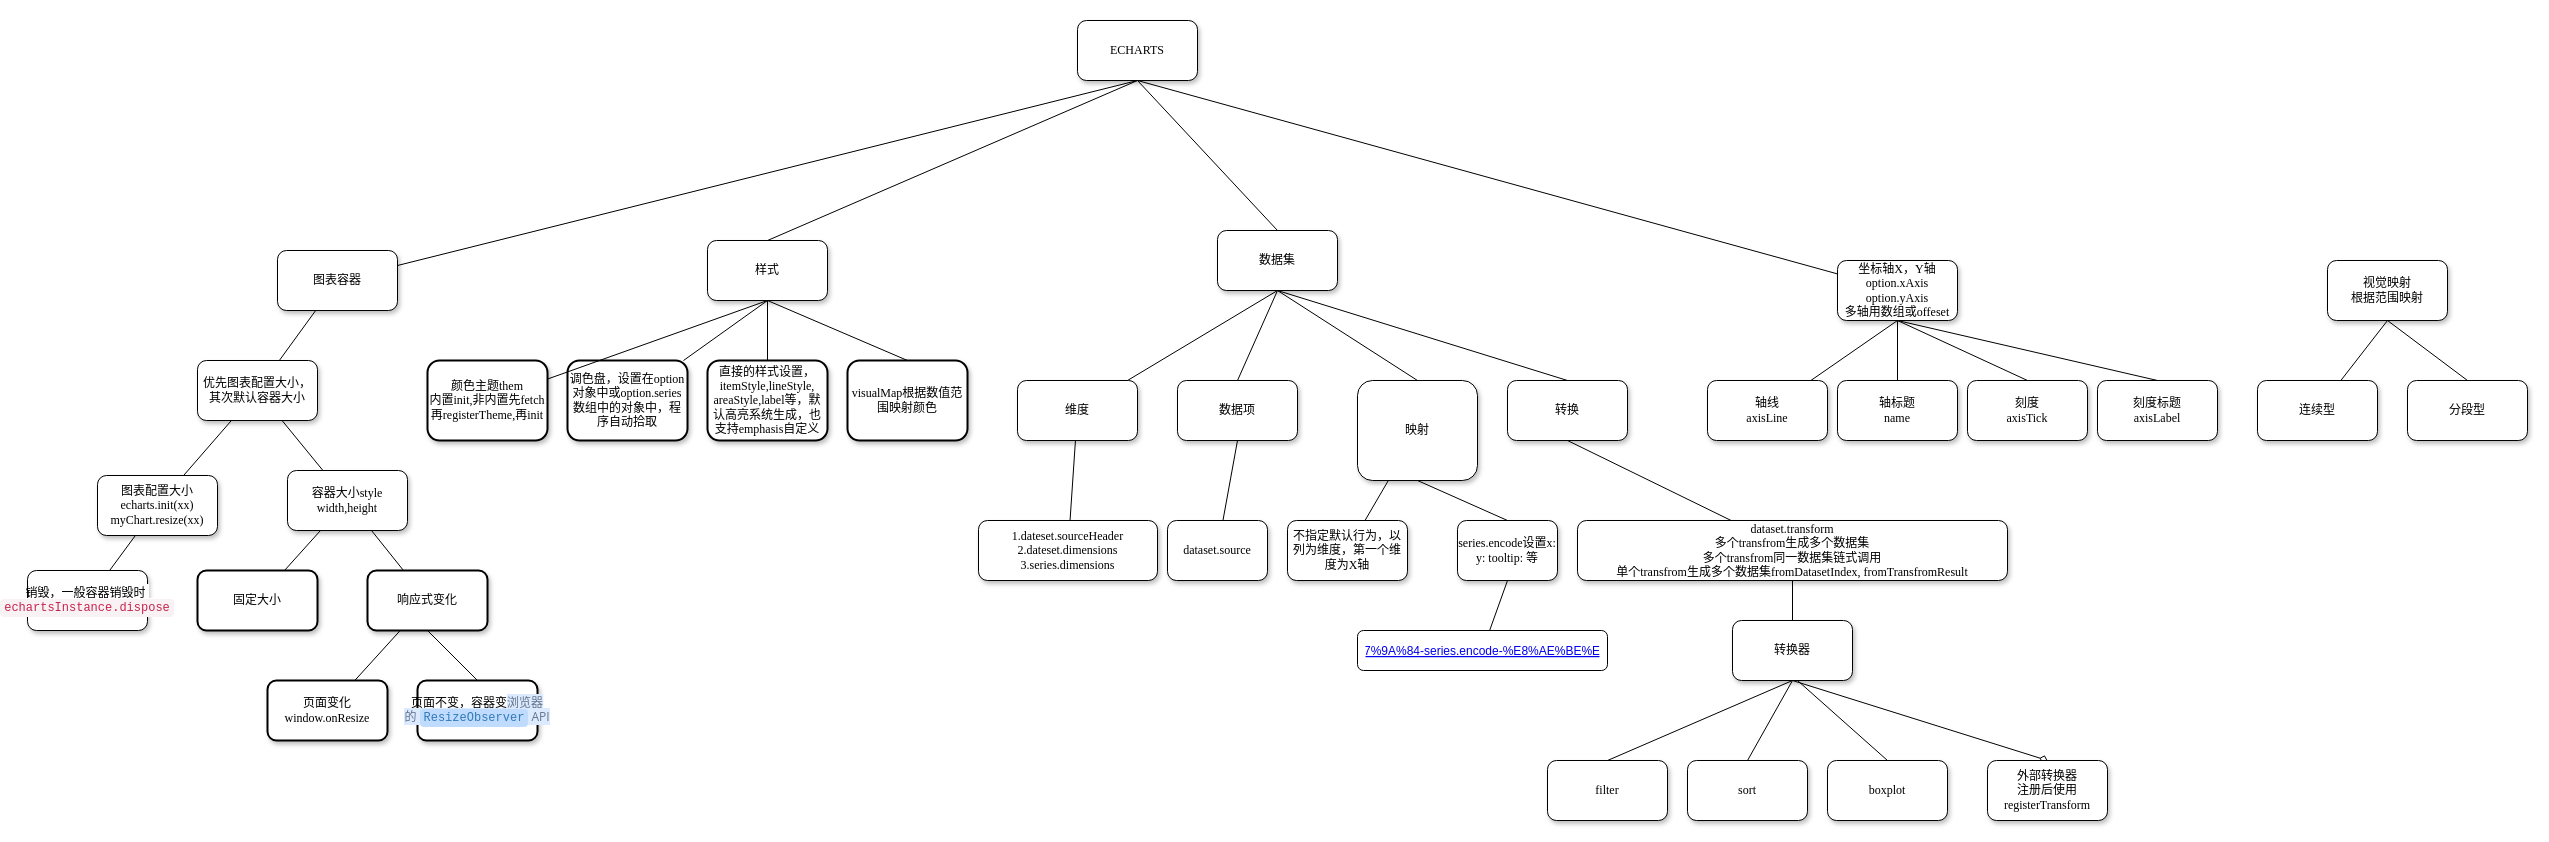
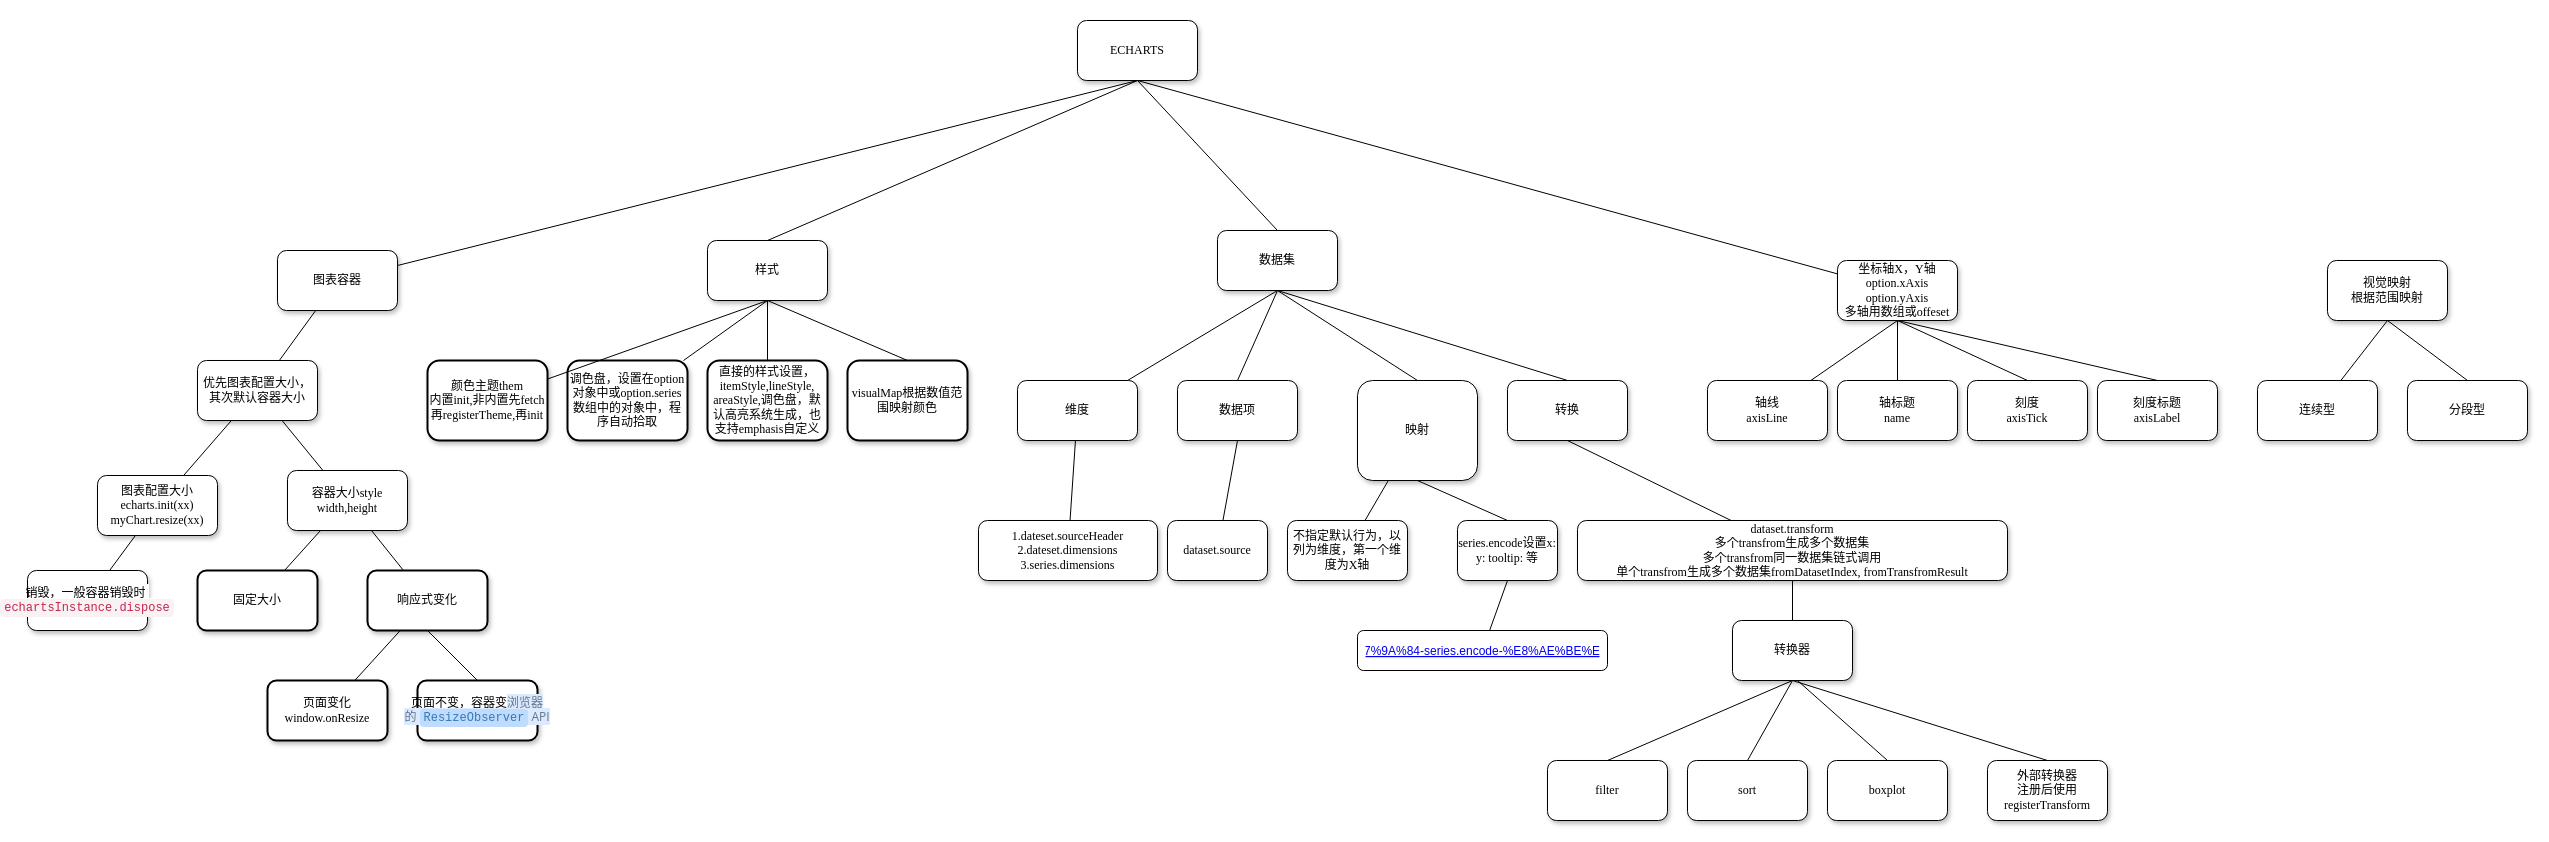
node "直接的样式设置，itemStyle,lineStyle, areaStyle,label等，默认高亮系统生成，也支持emphasis自定义": label "直接的样式设置，itemStyle,lineStyle, areaStyle,label等，默认高亮系统生成，也支持emphasis自定义" -> "直接的样式设置，itemStyle,lineStyle, areaStyle,调色盘，默认高亮系统生成，也支持emphasis自定义"
edge "转换器" -> "外部转换器 注册后使用 registerTransform": arrowhead diamond -> none
